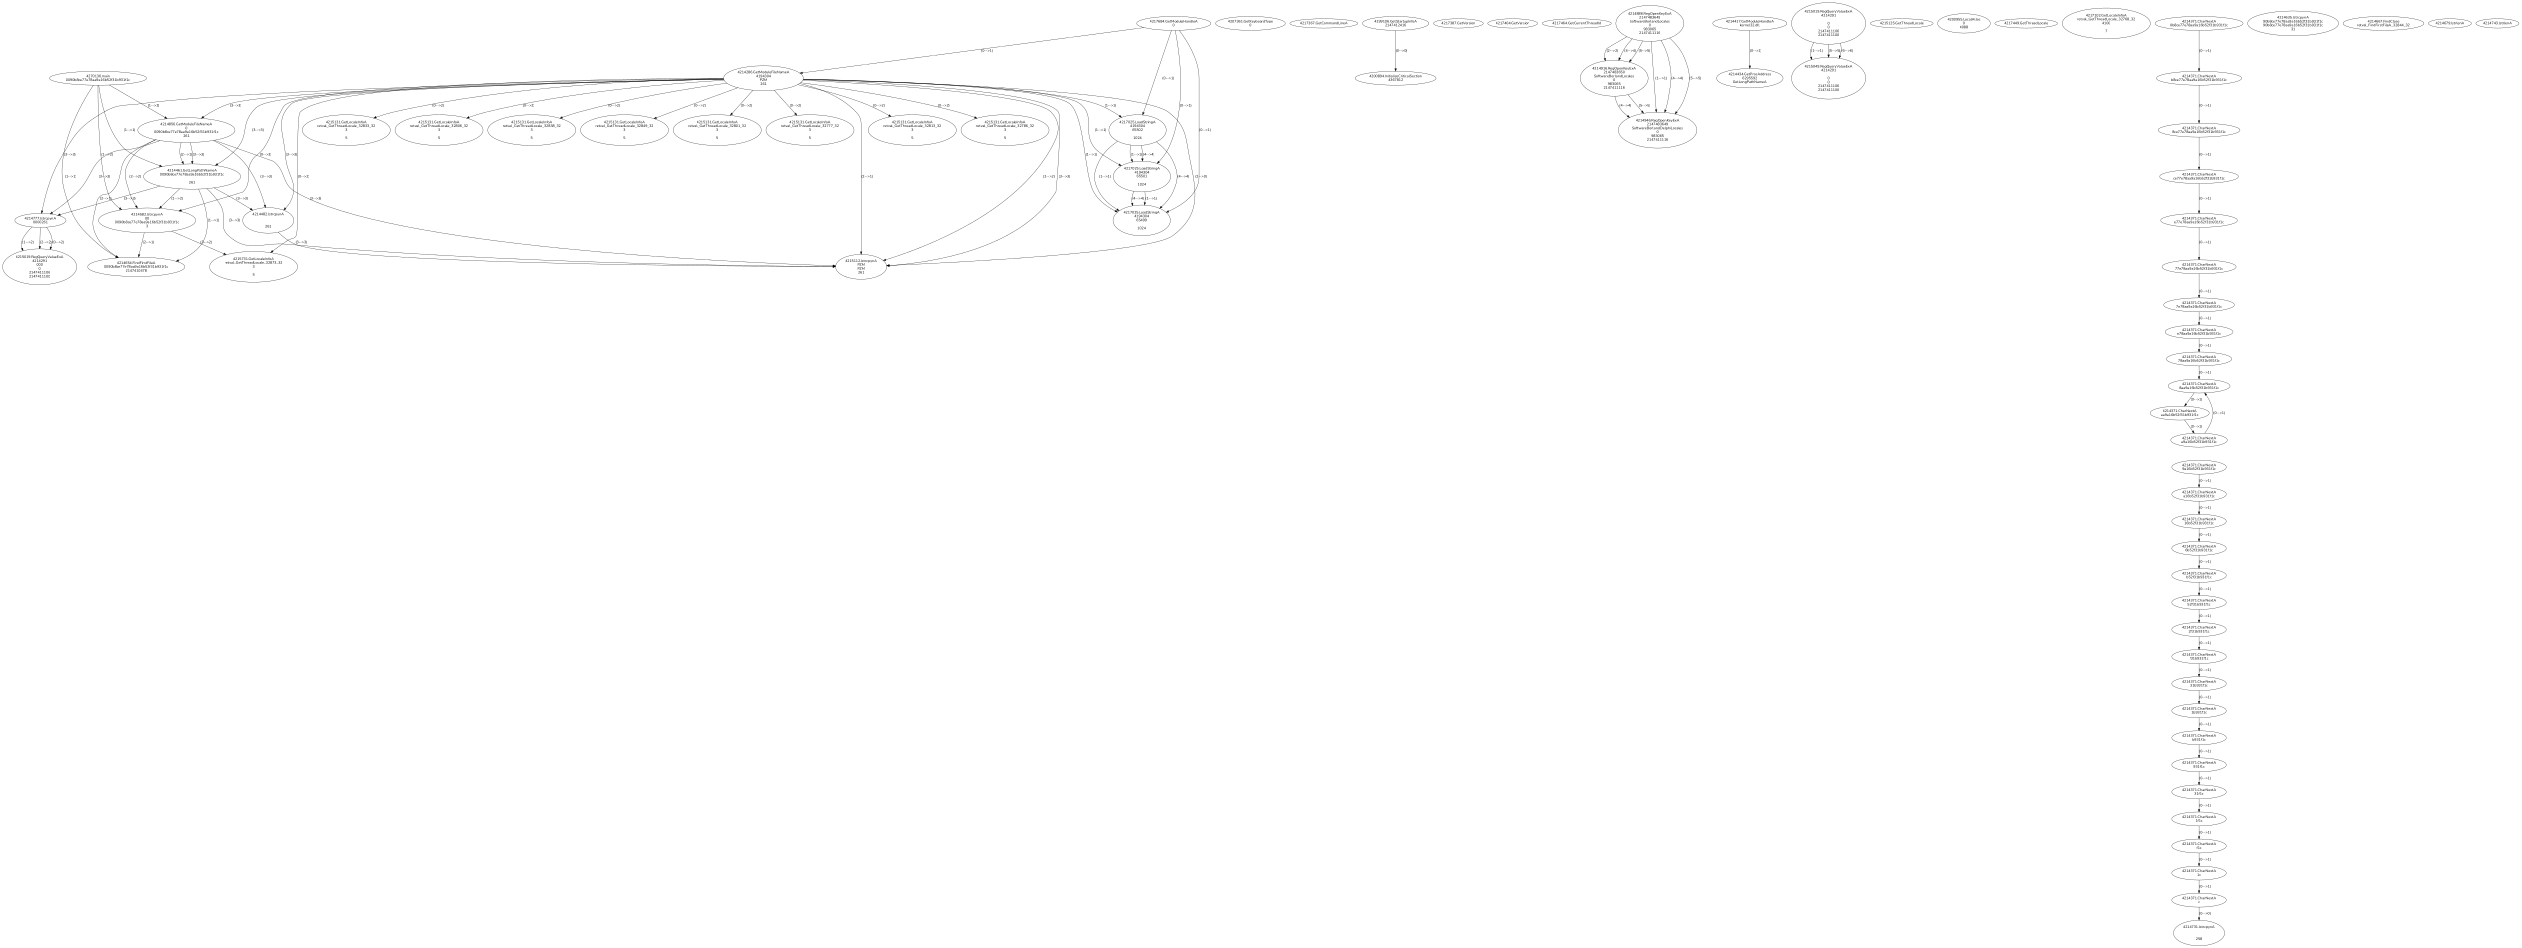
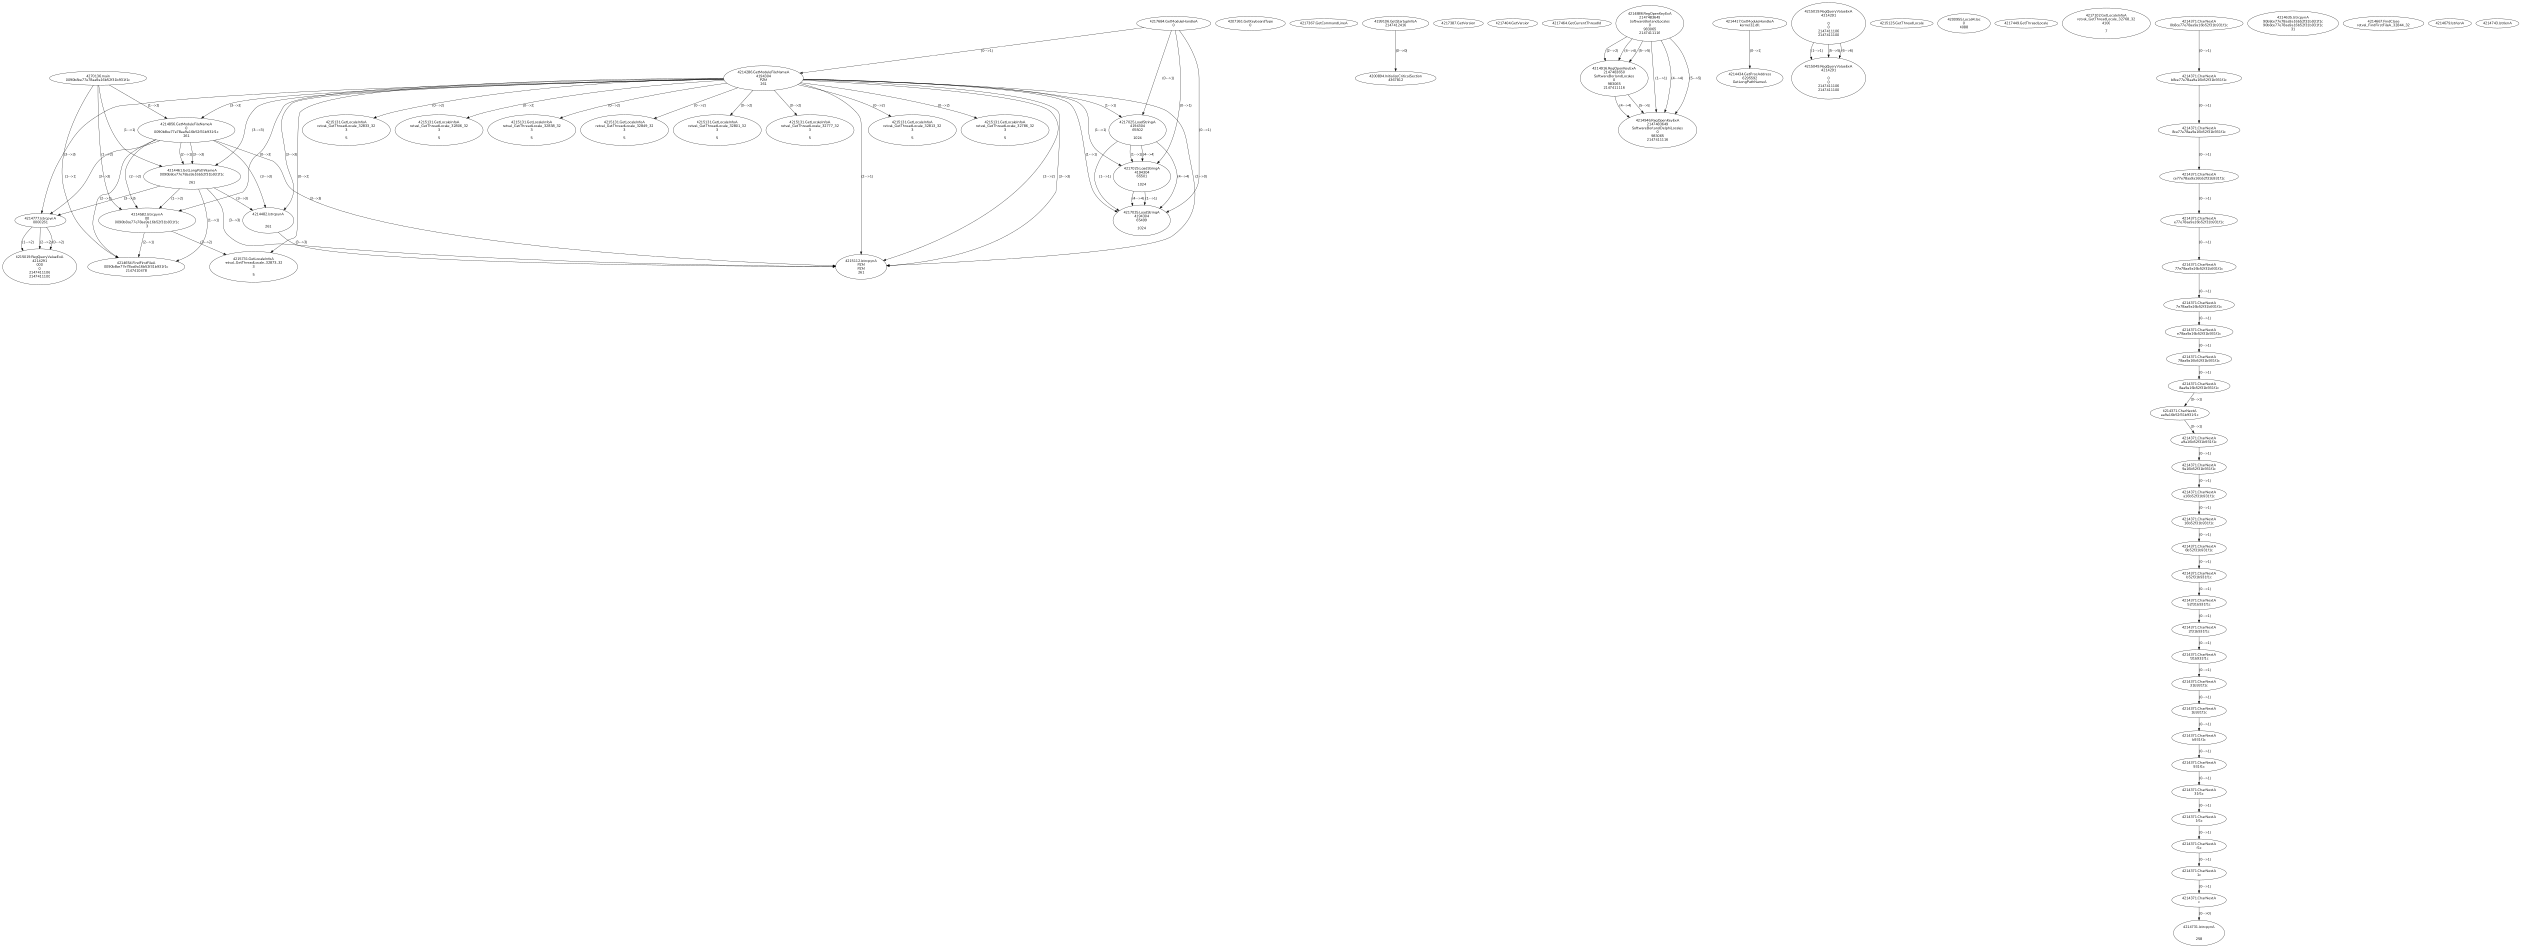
edge "4214371.CharNextA a9a16b52f31b931f1c" -> "4214371.CharNextA 8aa9a16b52f31b931f1c": now "4214371.CharNextA a9a16b52f31b931f1c" -> "4214371.CharNextA 9a16b52f31b931f1c"
